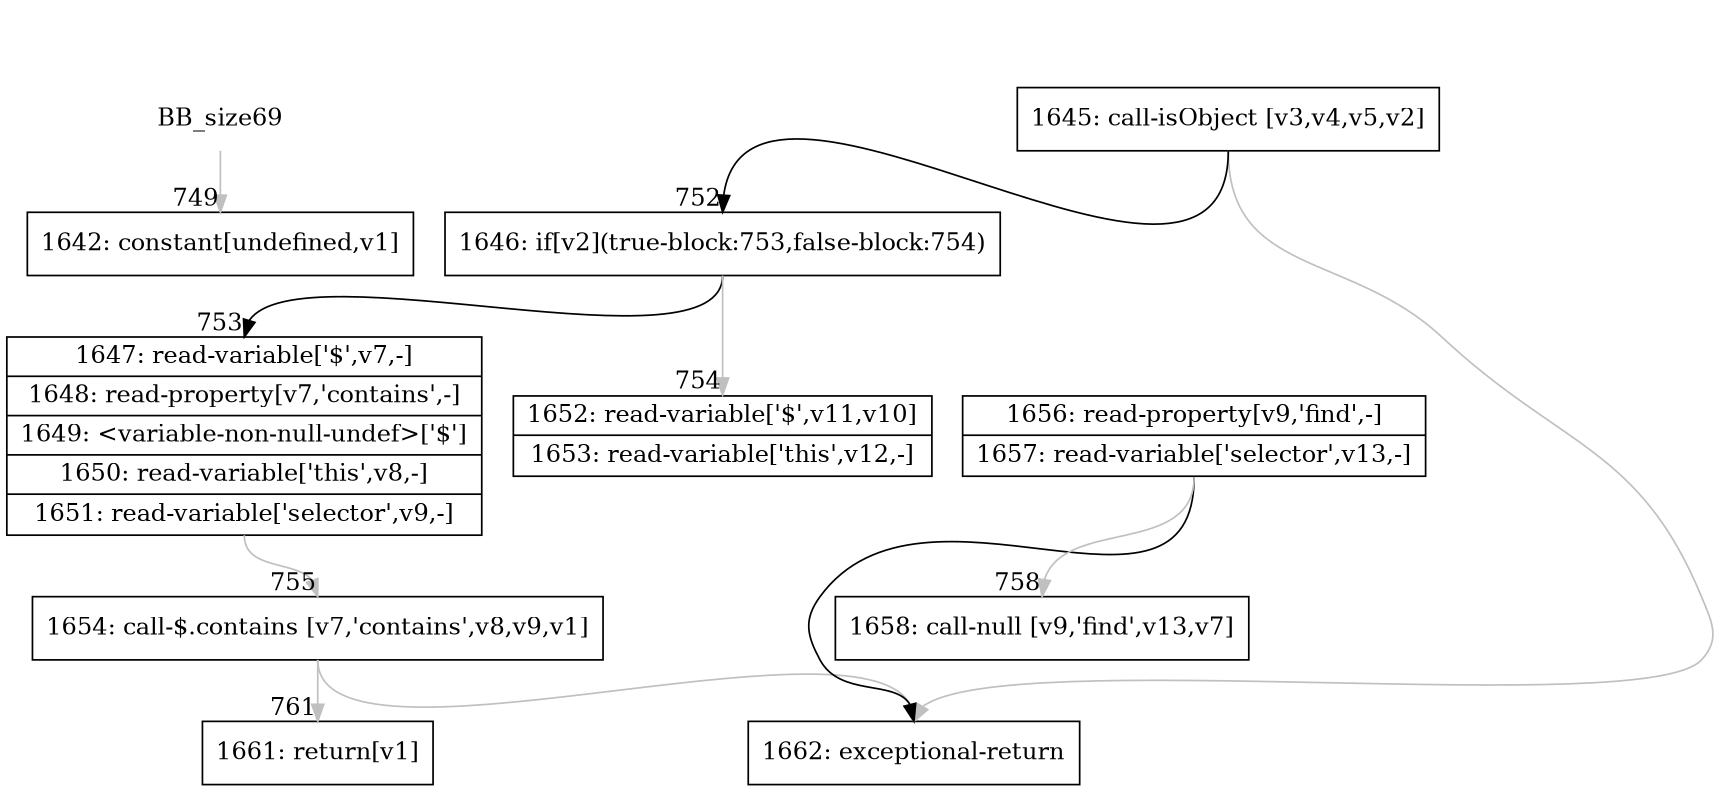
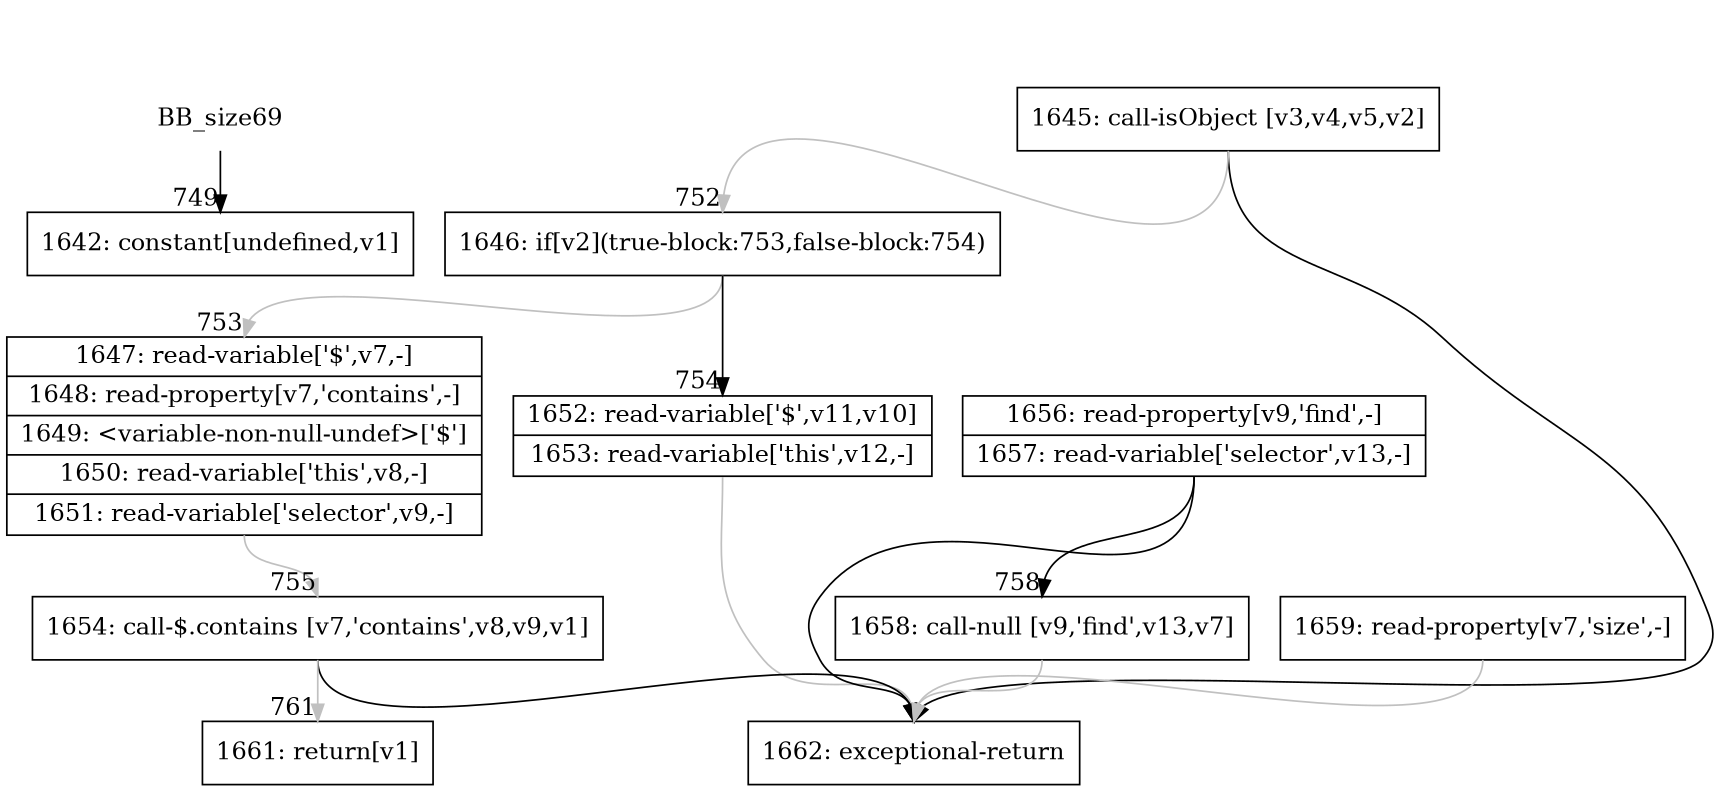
edge "BB_size69" -> "1642: constant[undefined,v1]": color gray -> black
edge "1645: call-isObject [v3,v4,v5,v2]" -> "1646: if[v2](true-block:753,false-block:754)": color black -> gray
edge "1646: if[v2](true-block:753,false-block:754)" -> "1647: read-variable['$',v7,-]": color black -> gray
edge "1646: if[v2](true-block:753,false-block:754)" -> "1652: read-variable['$',v11,v10]": color gray -> black
edge "1656: read-property[v9,'find',-]" -> "1658: call-null [v9,'find',v13,v7]": color gray -> black
node "1659: read-property[v7,'size',-]": added
edge "1652: read-variable['$',v11,v10]" -> "1662: exceptional-return": added
edge "1645: call-isObject [v3,v4,v5,v2]" -> "1662: exceptional-return": color gray -> black
edge "1658: call-null [v9,'find',v13,v7]" -> "1662: exceptional-return": added
edge "1654: call-$.contains [v7,'contains',v8,v9,v1]" -> "1662: exceptional-return": color gray -> black
